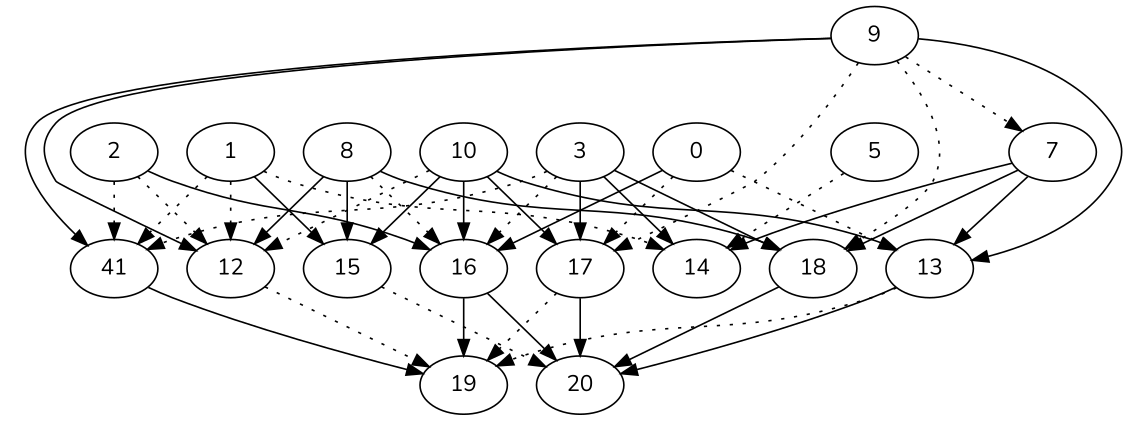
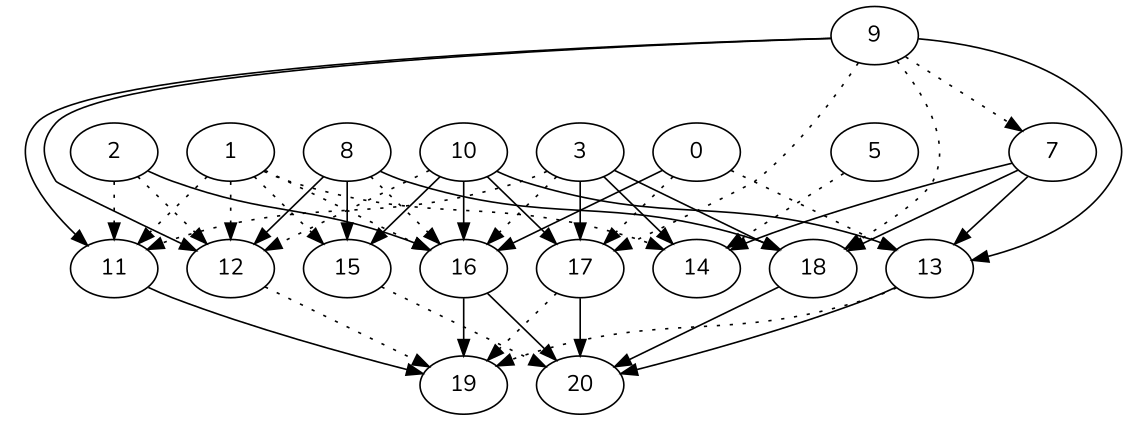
edge "1" -> "15": style solid -> dotted
edge "1" -> "16": added
node "41": label "41" -> "11"
